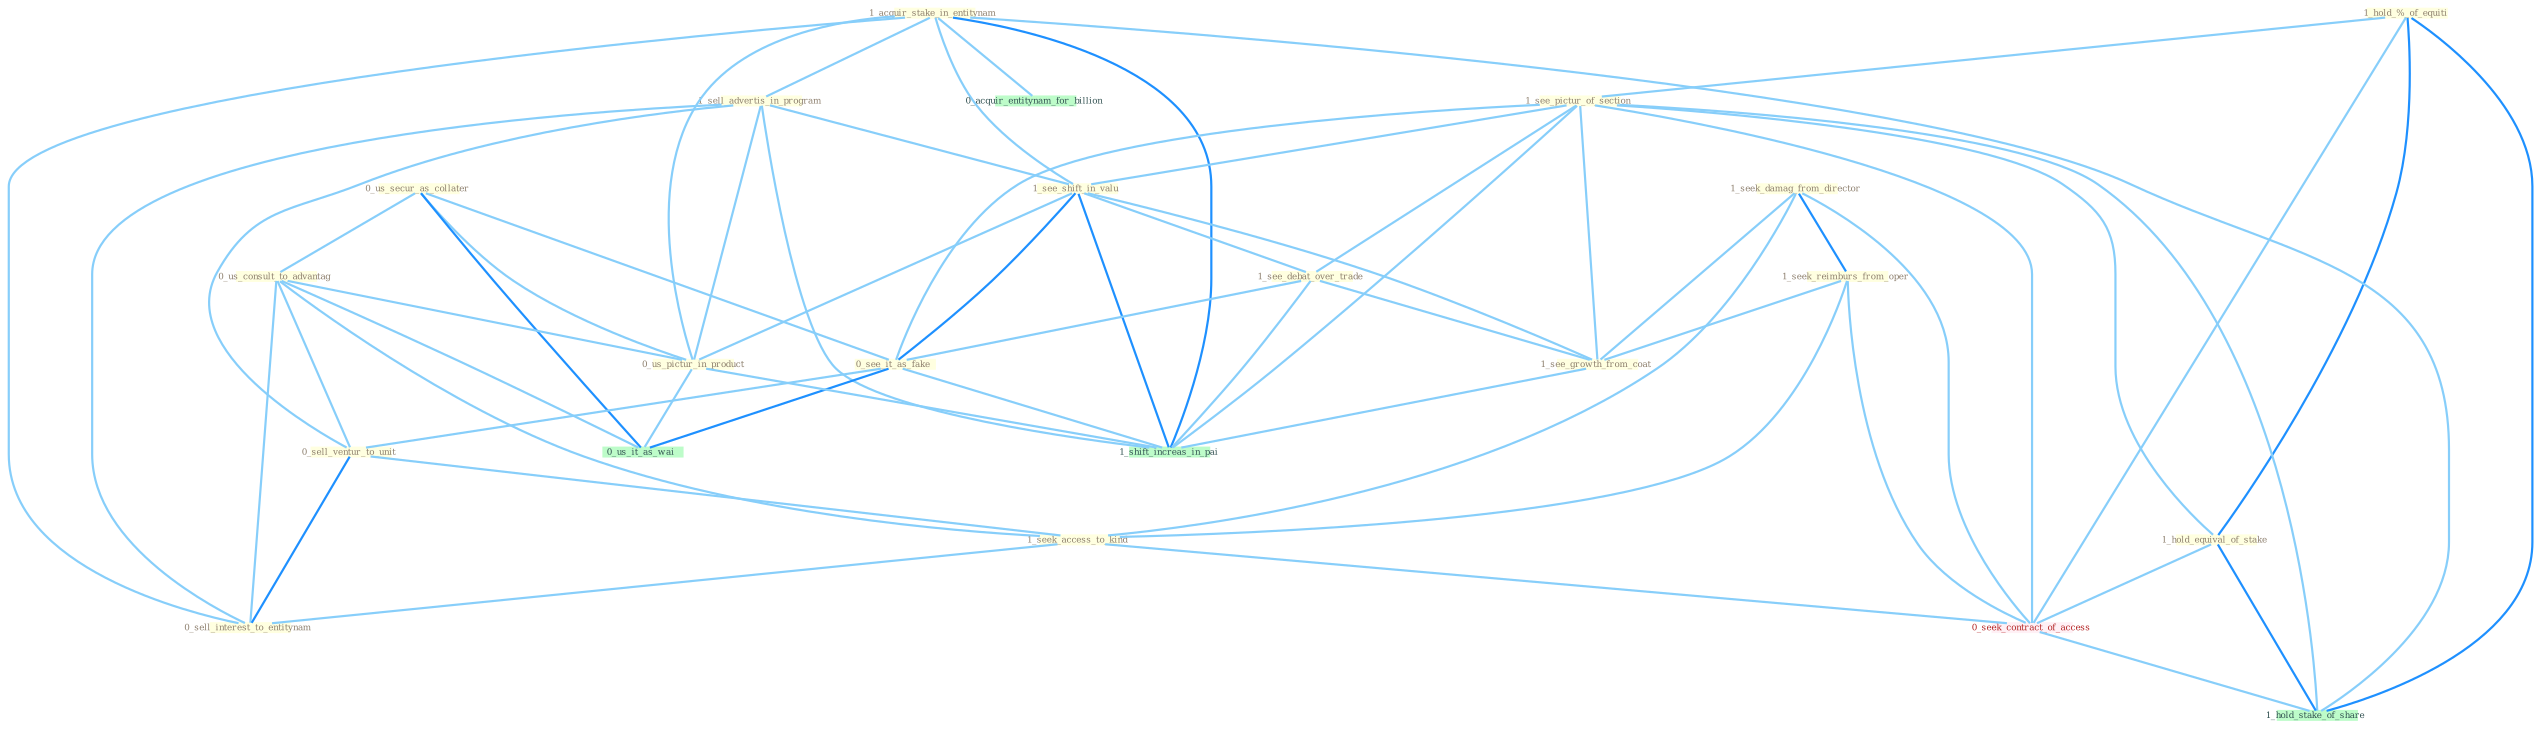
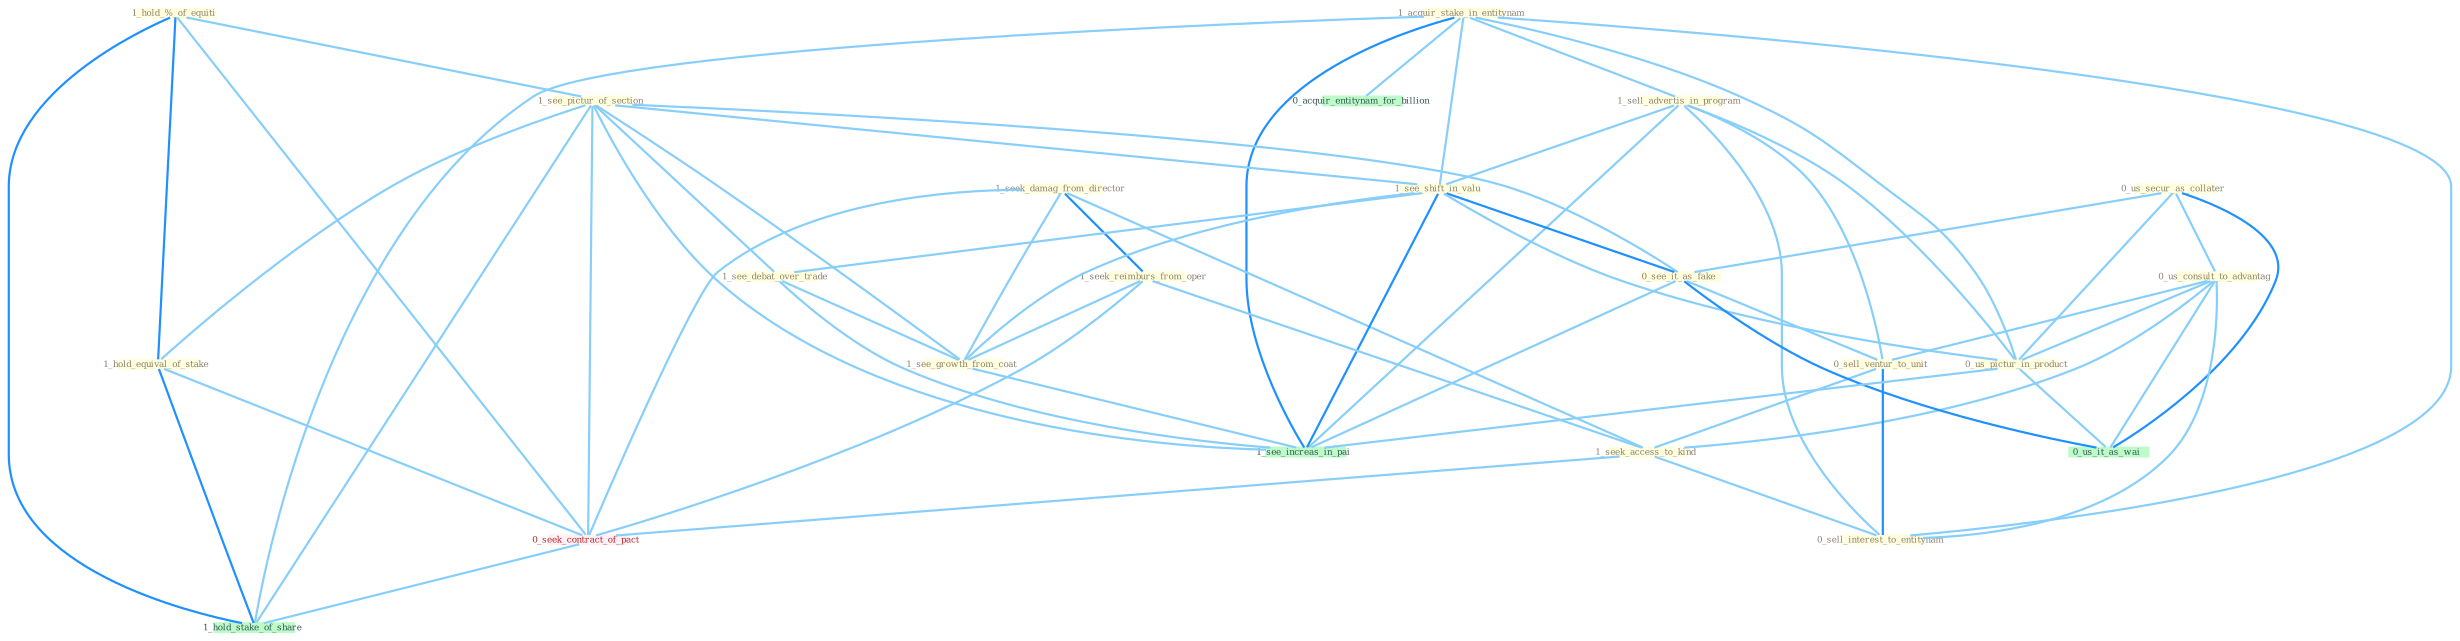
edge "1_see_debat_over_trade" -- "0_see_it_as_fake": removed
node "1_shift_increas_in_pai": label "1_shift_increas_in_pai" -> "1_see_increas_in_pai"
node "0_seek_contract_of_access": label "0_seek_contract_of_access" -> "0_seek_contract_of_pact"
